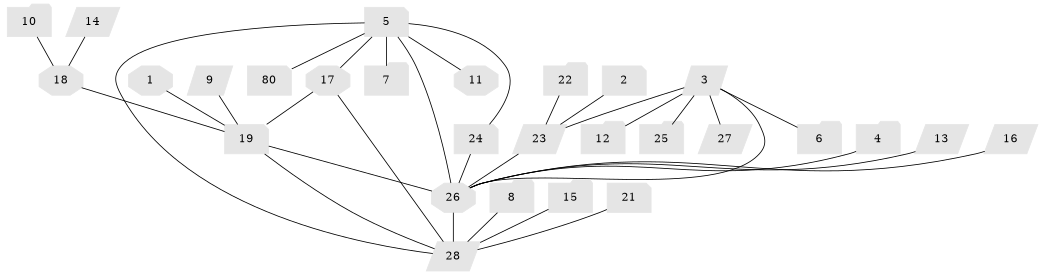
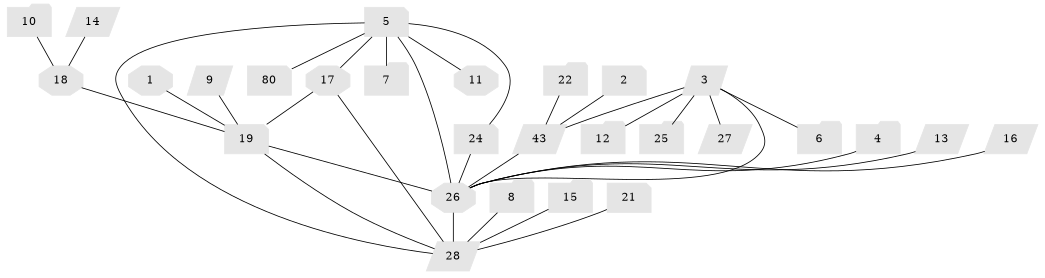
node "23": label "23" -> "43"
